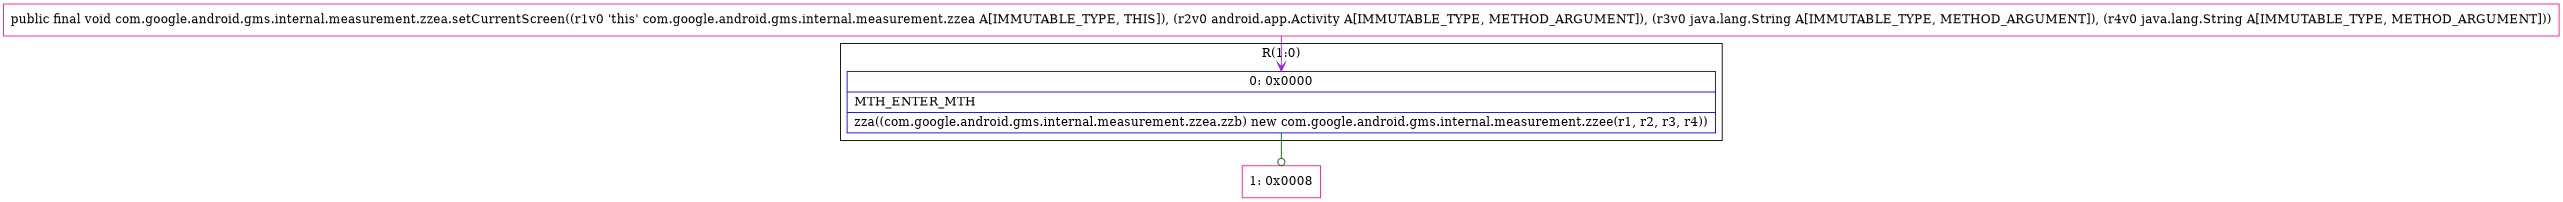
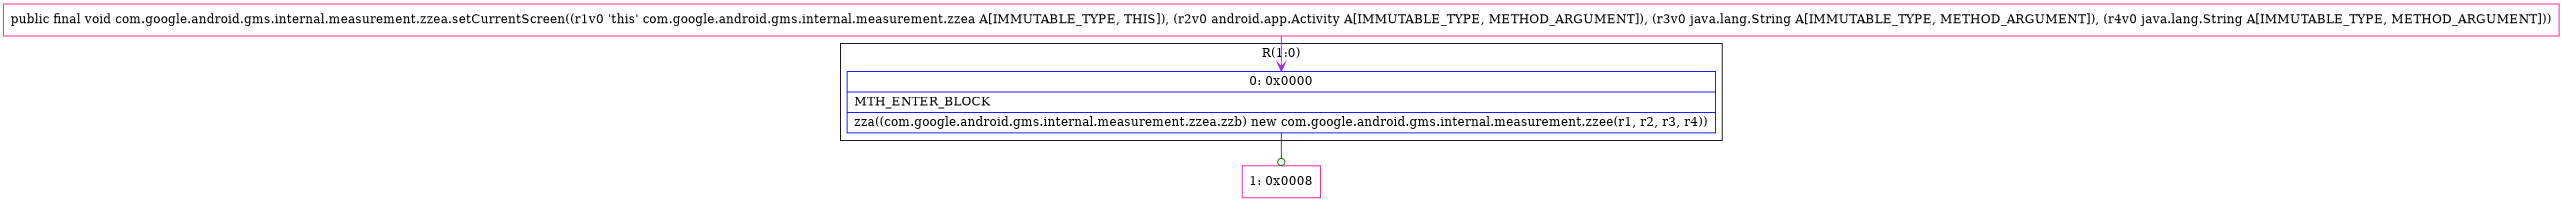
node "0: 0x0000": text "MTH_ENTER_MTH" -> "MTH_ENTER_BLOCK"
